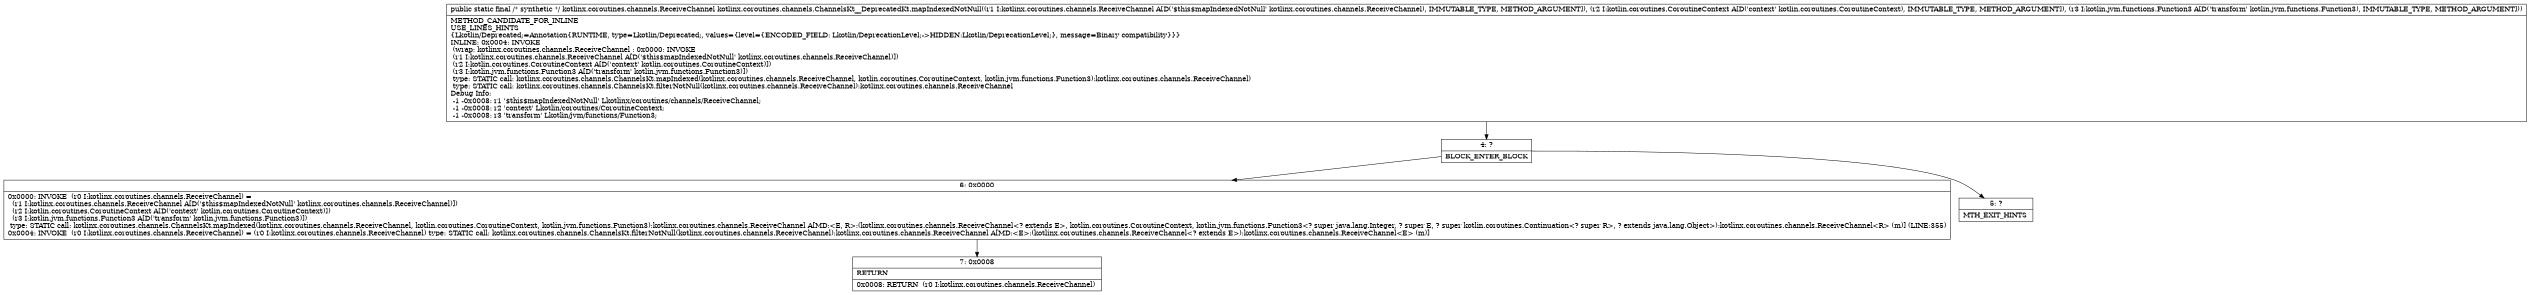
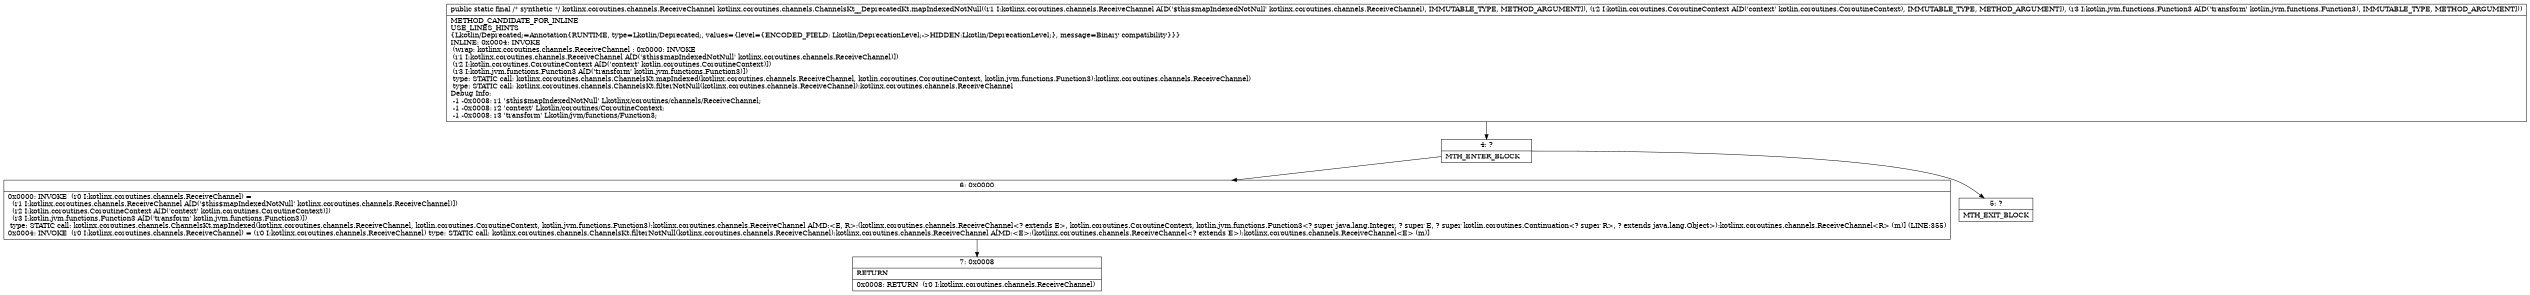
node "4: ?": text "BLOCK_ENTER_BLOCK" -> "MTH_ENTER_BLOCK"
node "5: ?": text "MTH_EXIT_HINTS" -> "MTH_EXIT_BLOCK"
